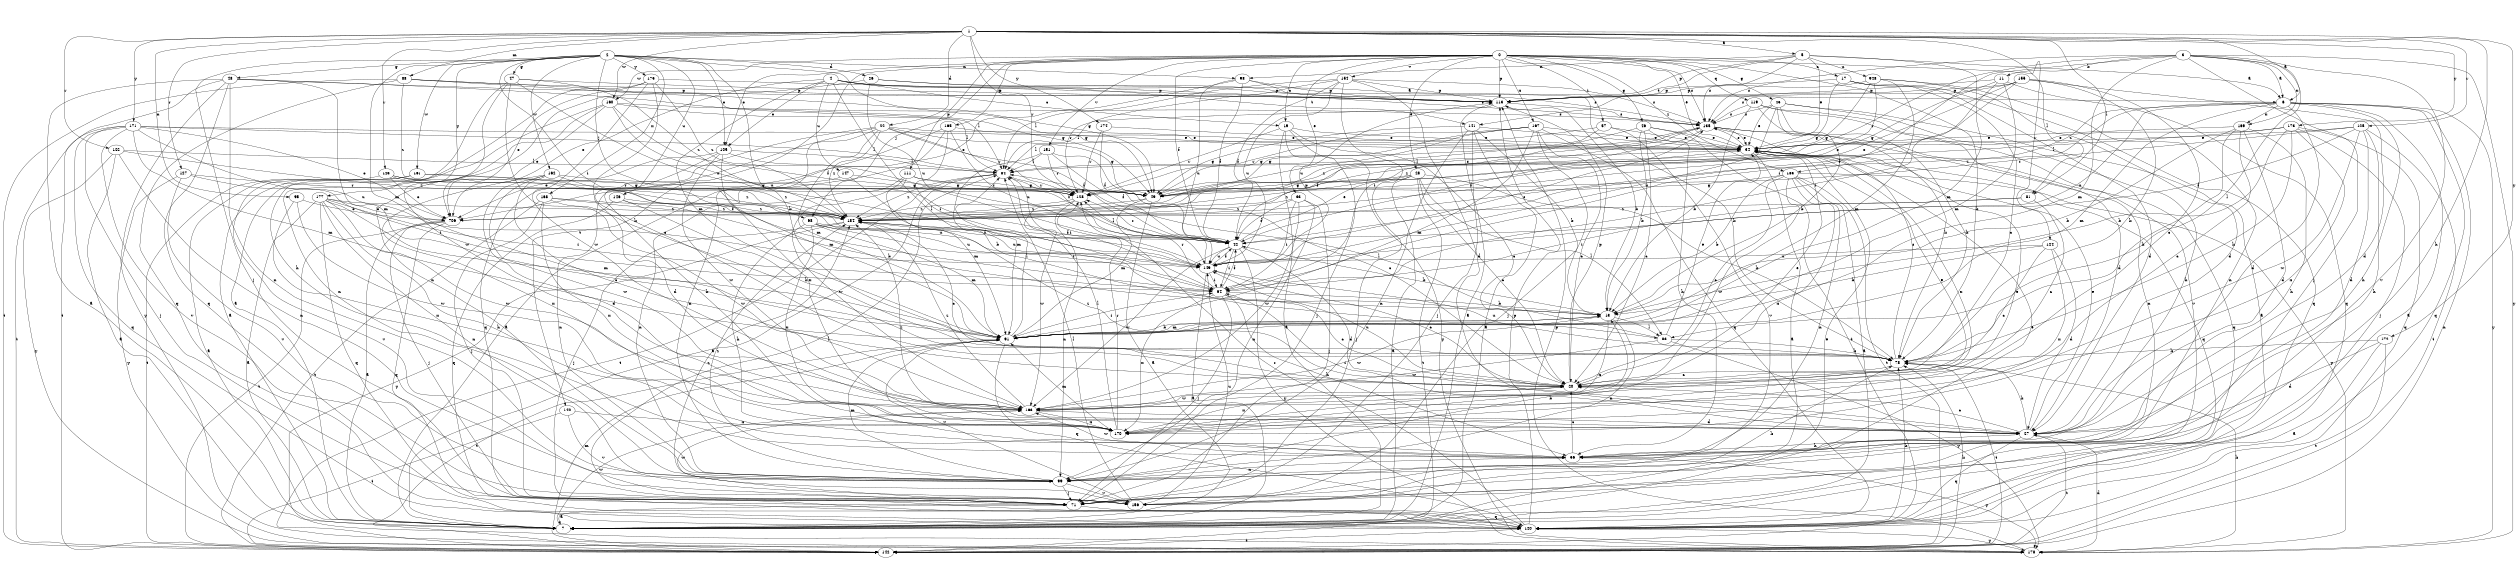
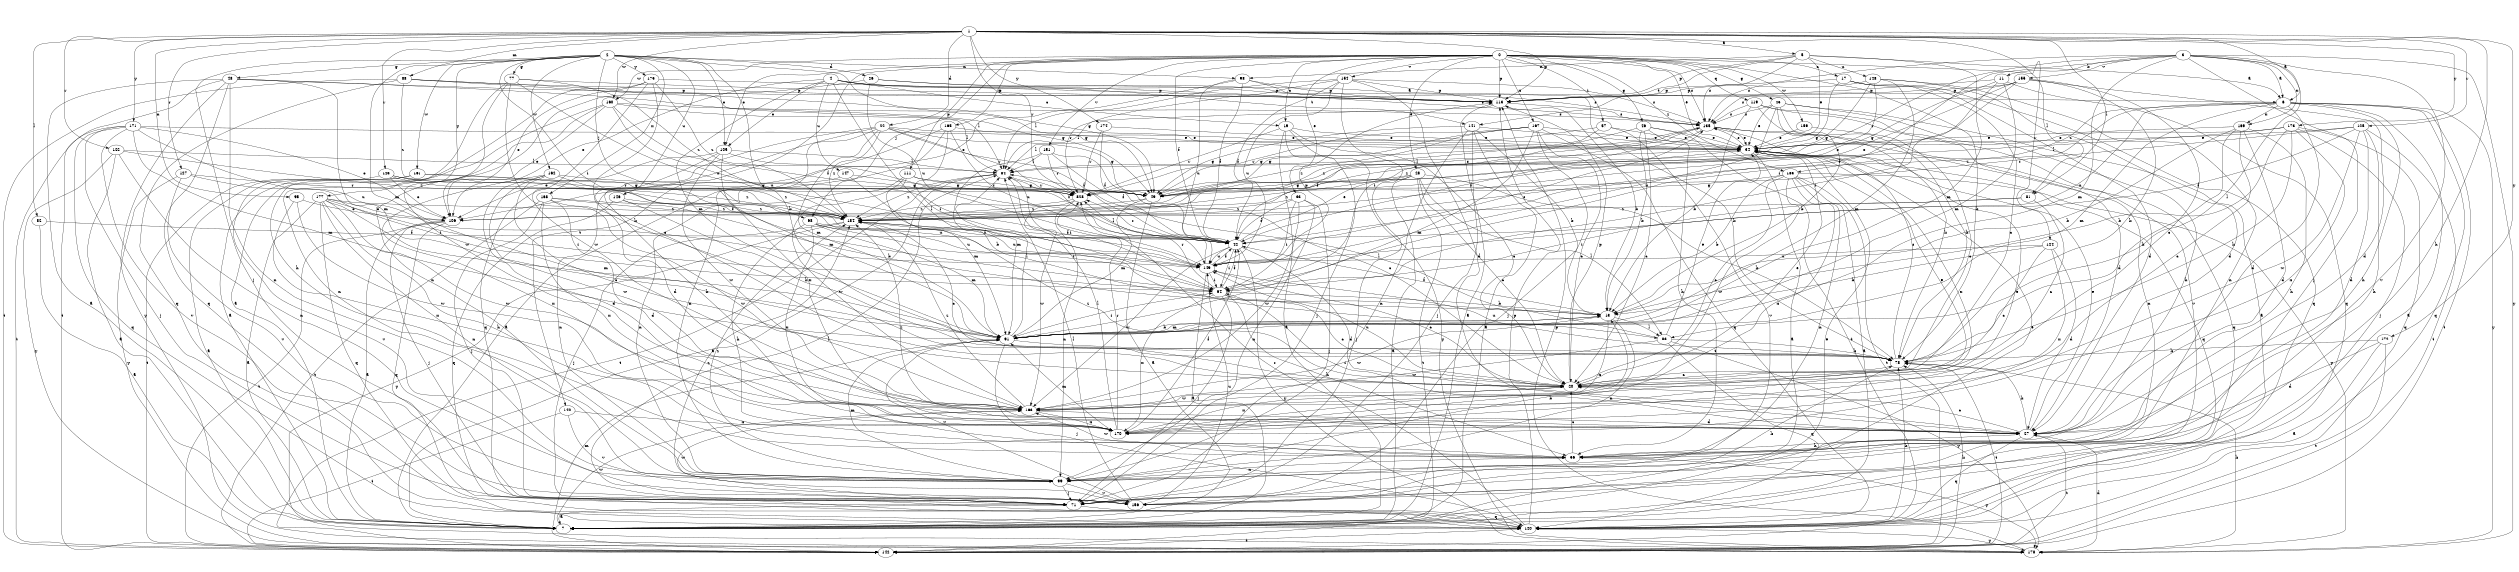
edge "1" -> "113": added, label "p"
edge "3" -> "155": added, label "v"
node "47": label "47" -> "77"
node "948": label "948" -> "148"
node "159": added
edge "171" -> "84": removed, label "l"
edge "167" -> "184": label "u" -> "z"
node "128": label "128" -> "828"
node "82": added
node "706": label "706" -> "106"
edge "13" -> "42": label "k" -> "f"
edge "6" -> "142": label "n" -> "t"
edge "170" -> "42": added, label "f"
edge "168" -> "27": added, label "d"
edge "91" -> "120": label "q" -> "j"
edge "91" -> "142": now "91" -> "78"
edge "83" -> "120": added, label "q"
